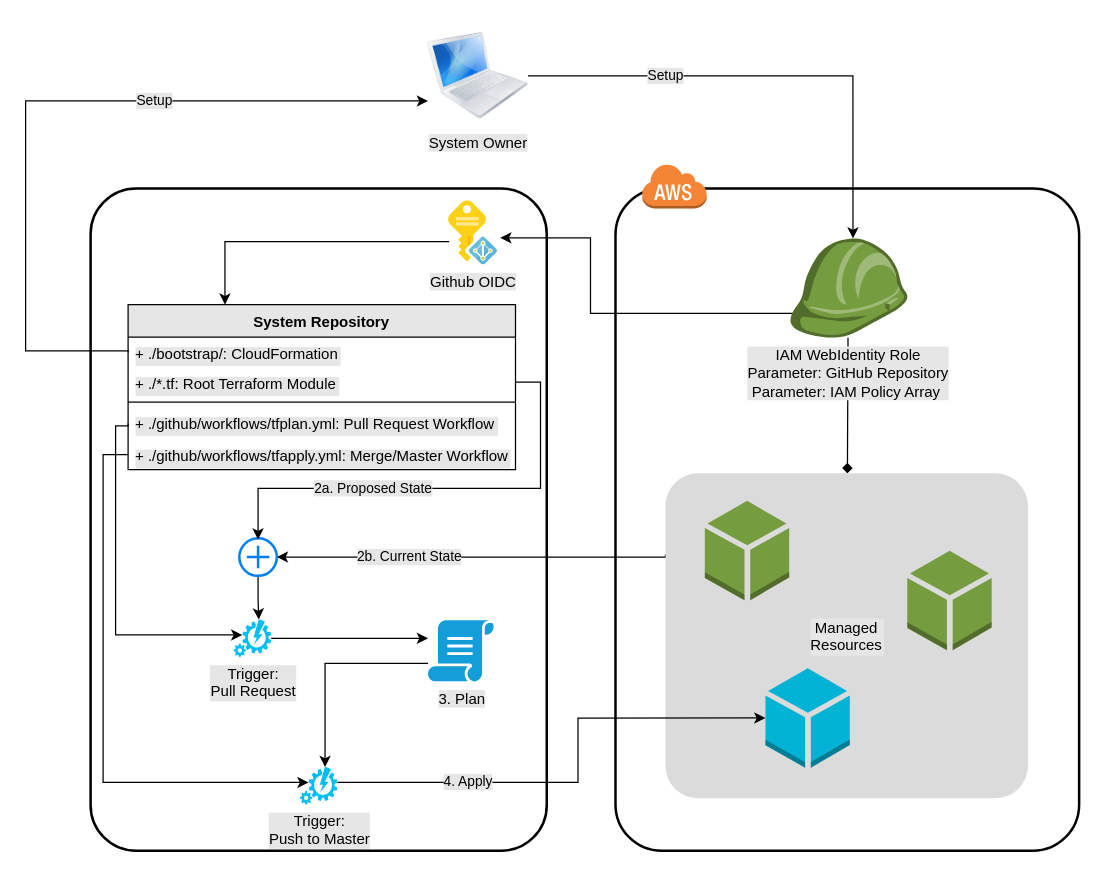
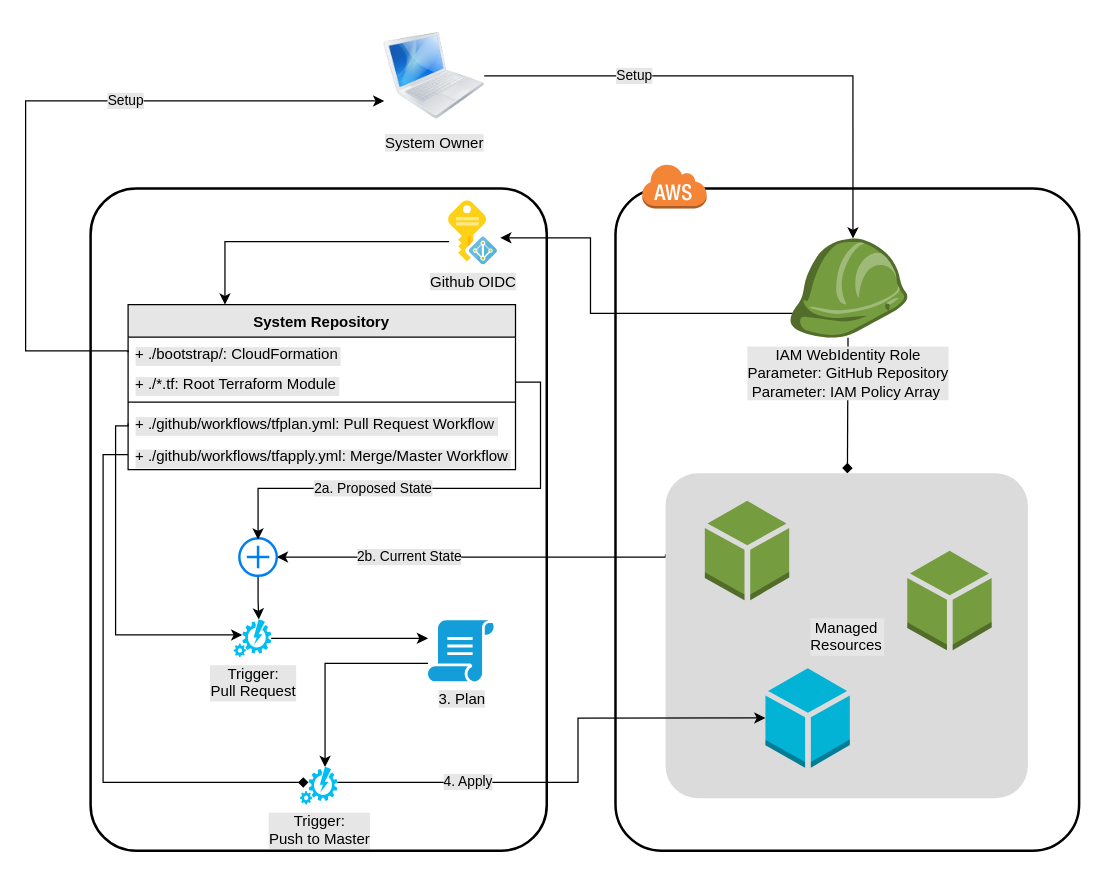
node "System Owner": moved (478, 76) -> (434, 76)
edge "+ ./github/workflows/tfapply.yml: Merge/Master Workflow" -> "Trigger: Push to Master": arrowhead classic -> diamond
